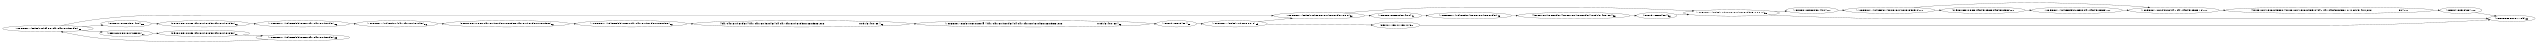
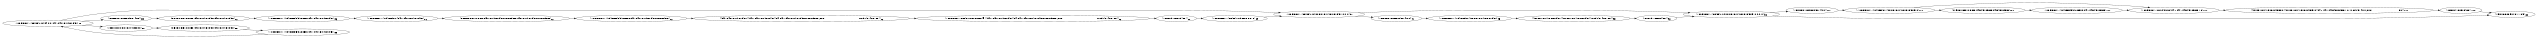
node "(RETURN,return;,return;)": removed
